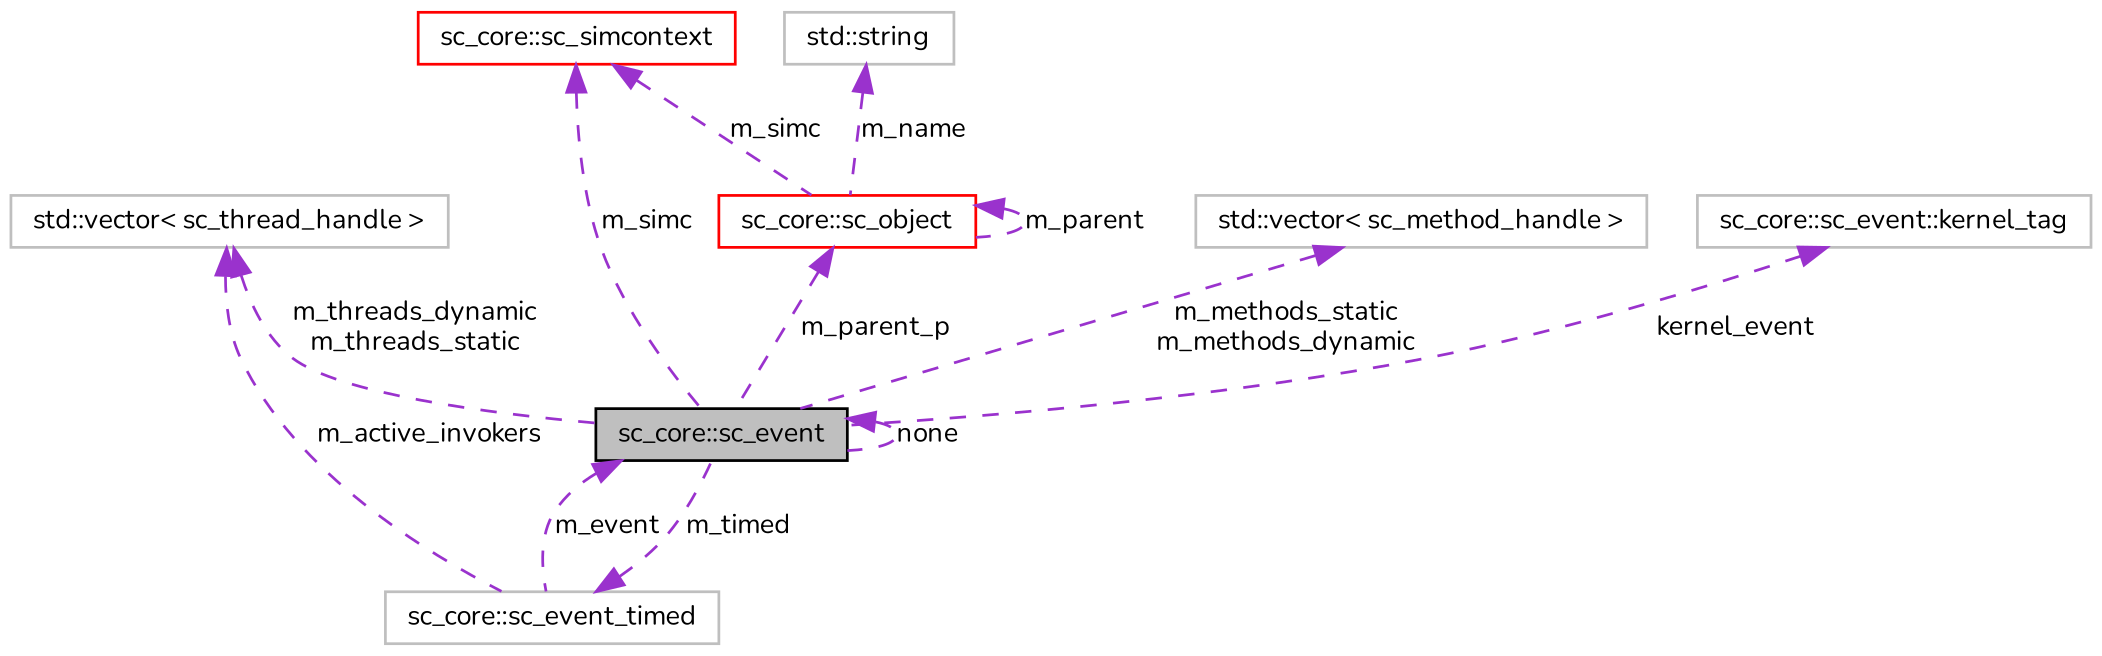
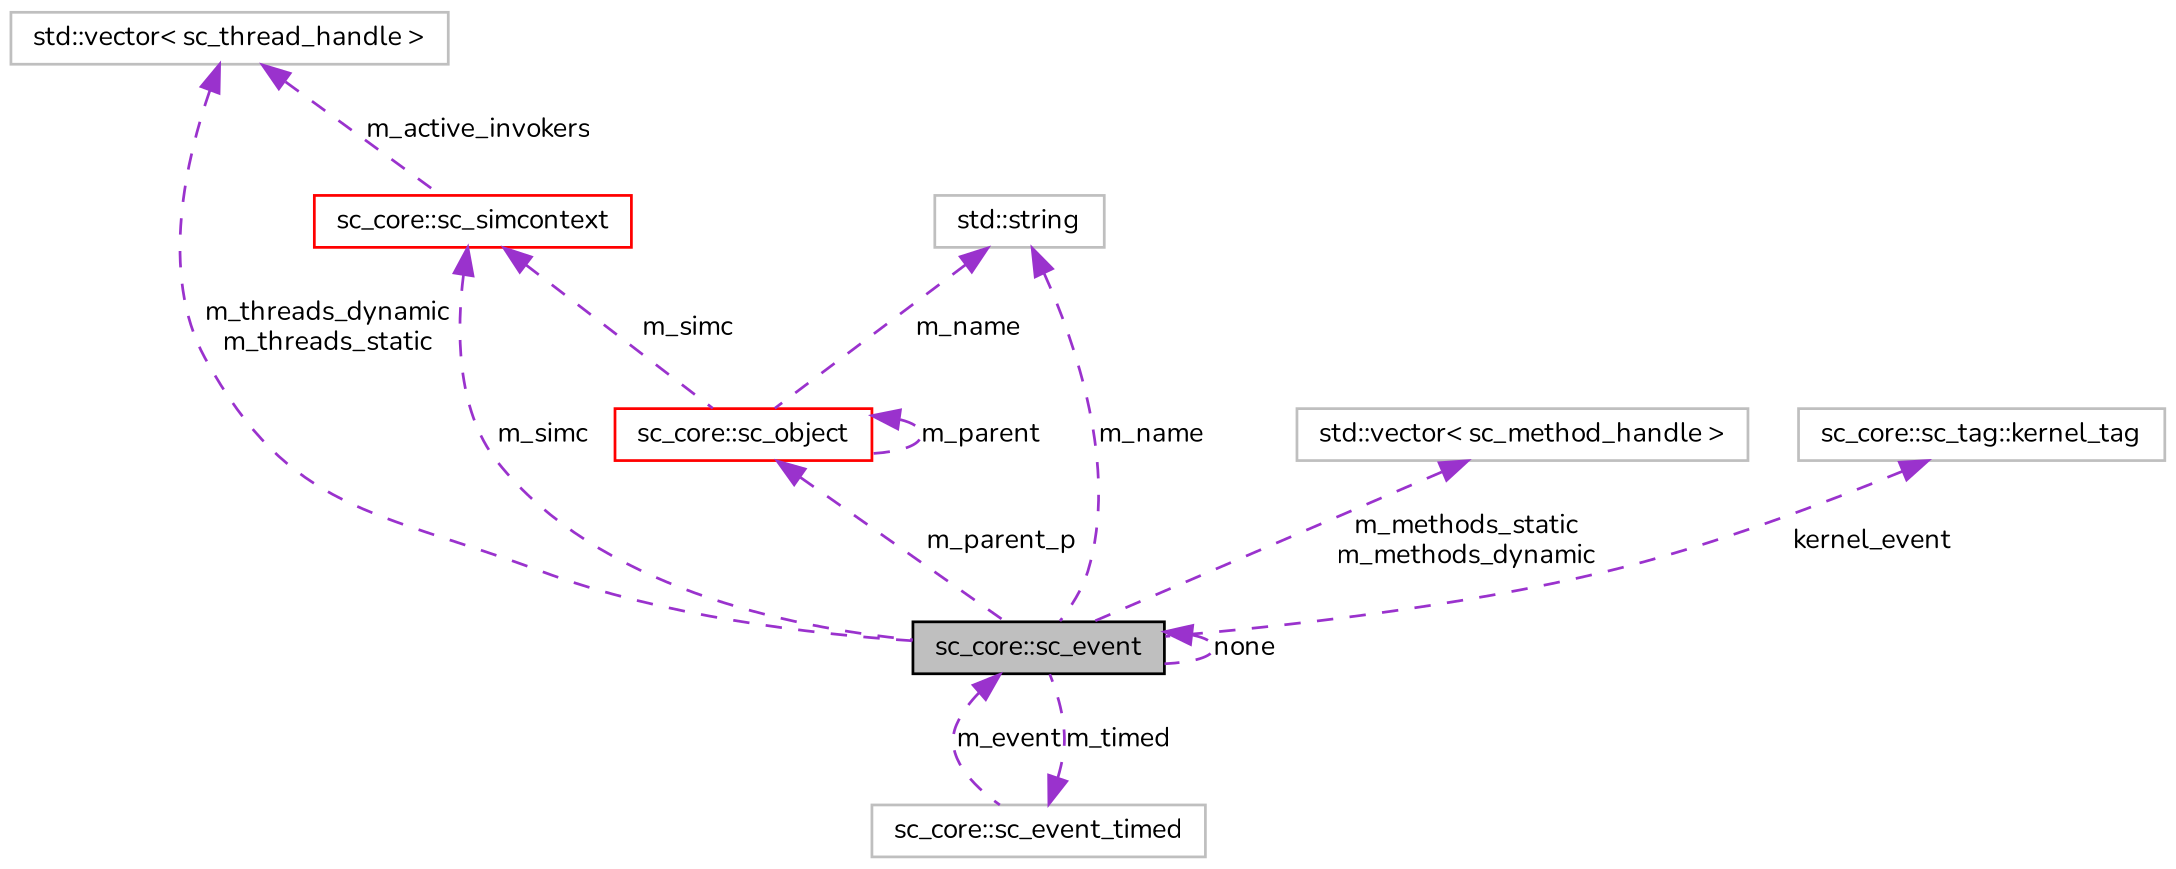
node "sc_core::sc_event::kernel_tag": label "sc_core::sc_event::kernel_tag" -> "sc_core::sc_tag::kernel_tag"
edge "sc_core::sc_event" -> "std::string": added, label "m_name"
edge "sc_core::sc_event_timed" -> "std::vector< sc_thread_handle >": now "sc_core::sc_simcontext" -> "std::vector< sc_thread_handle >"
